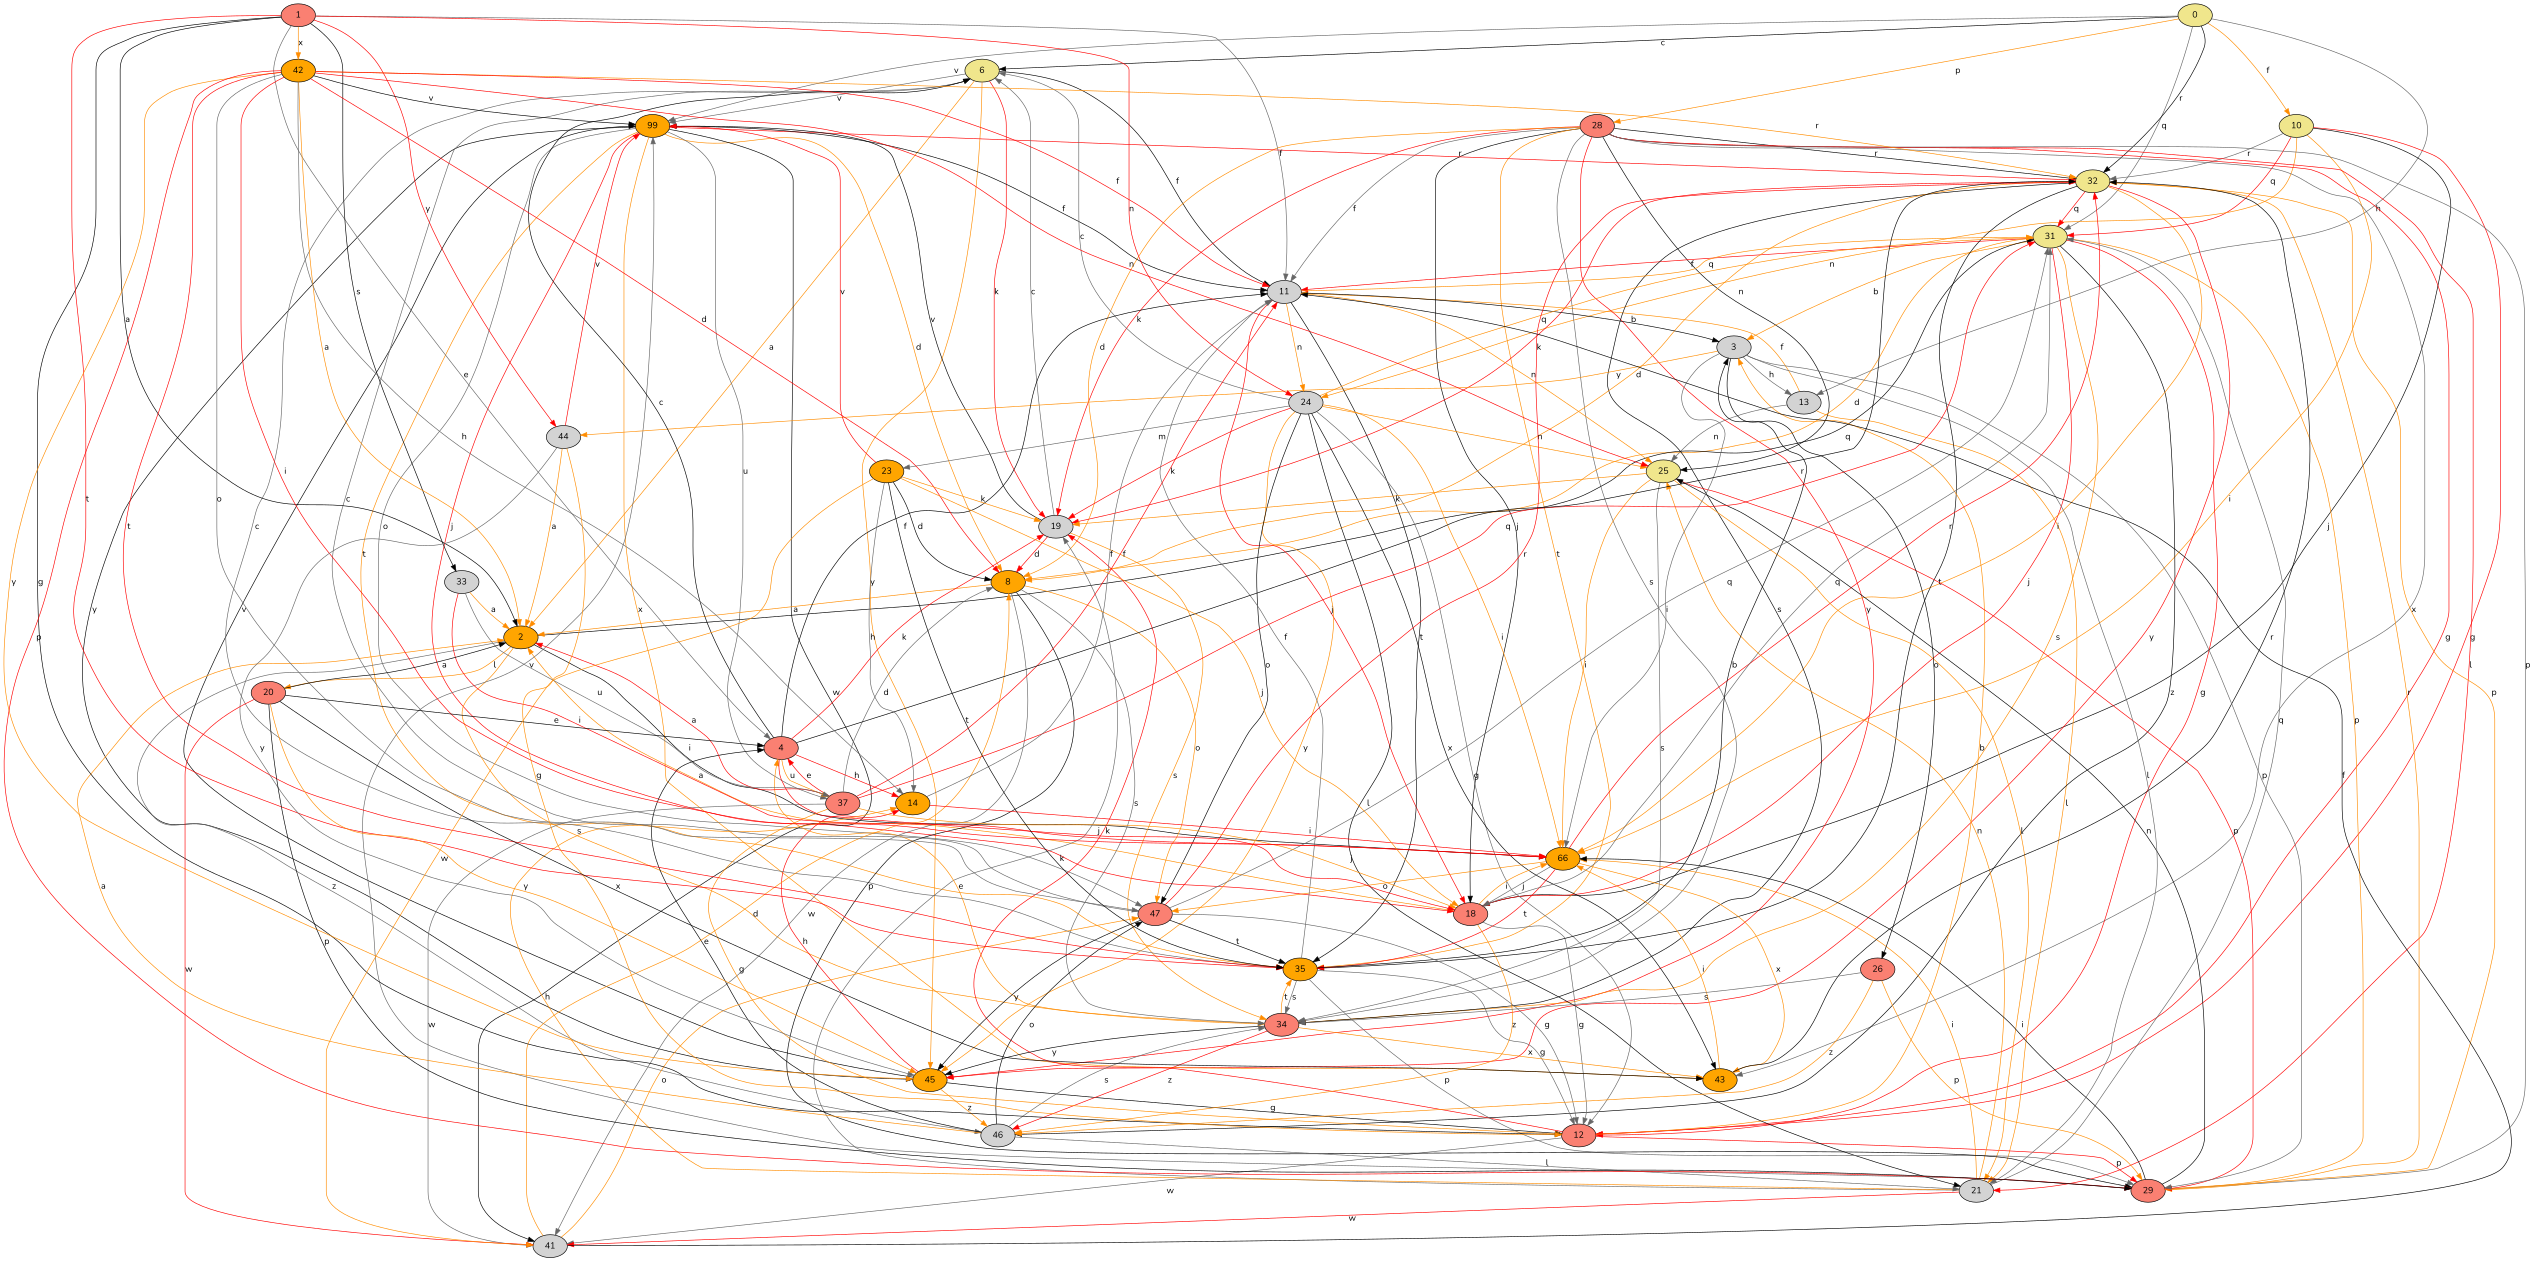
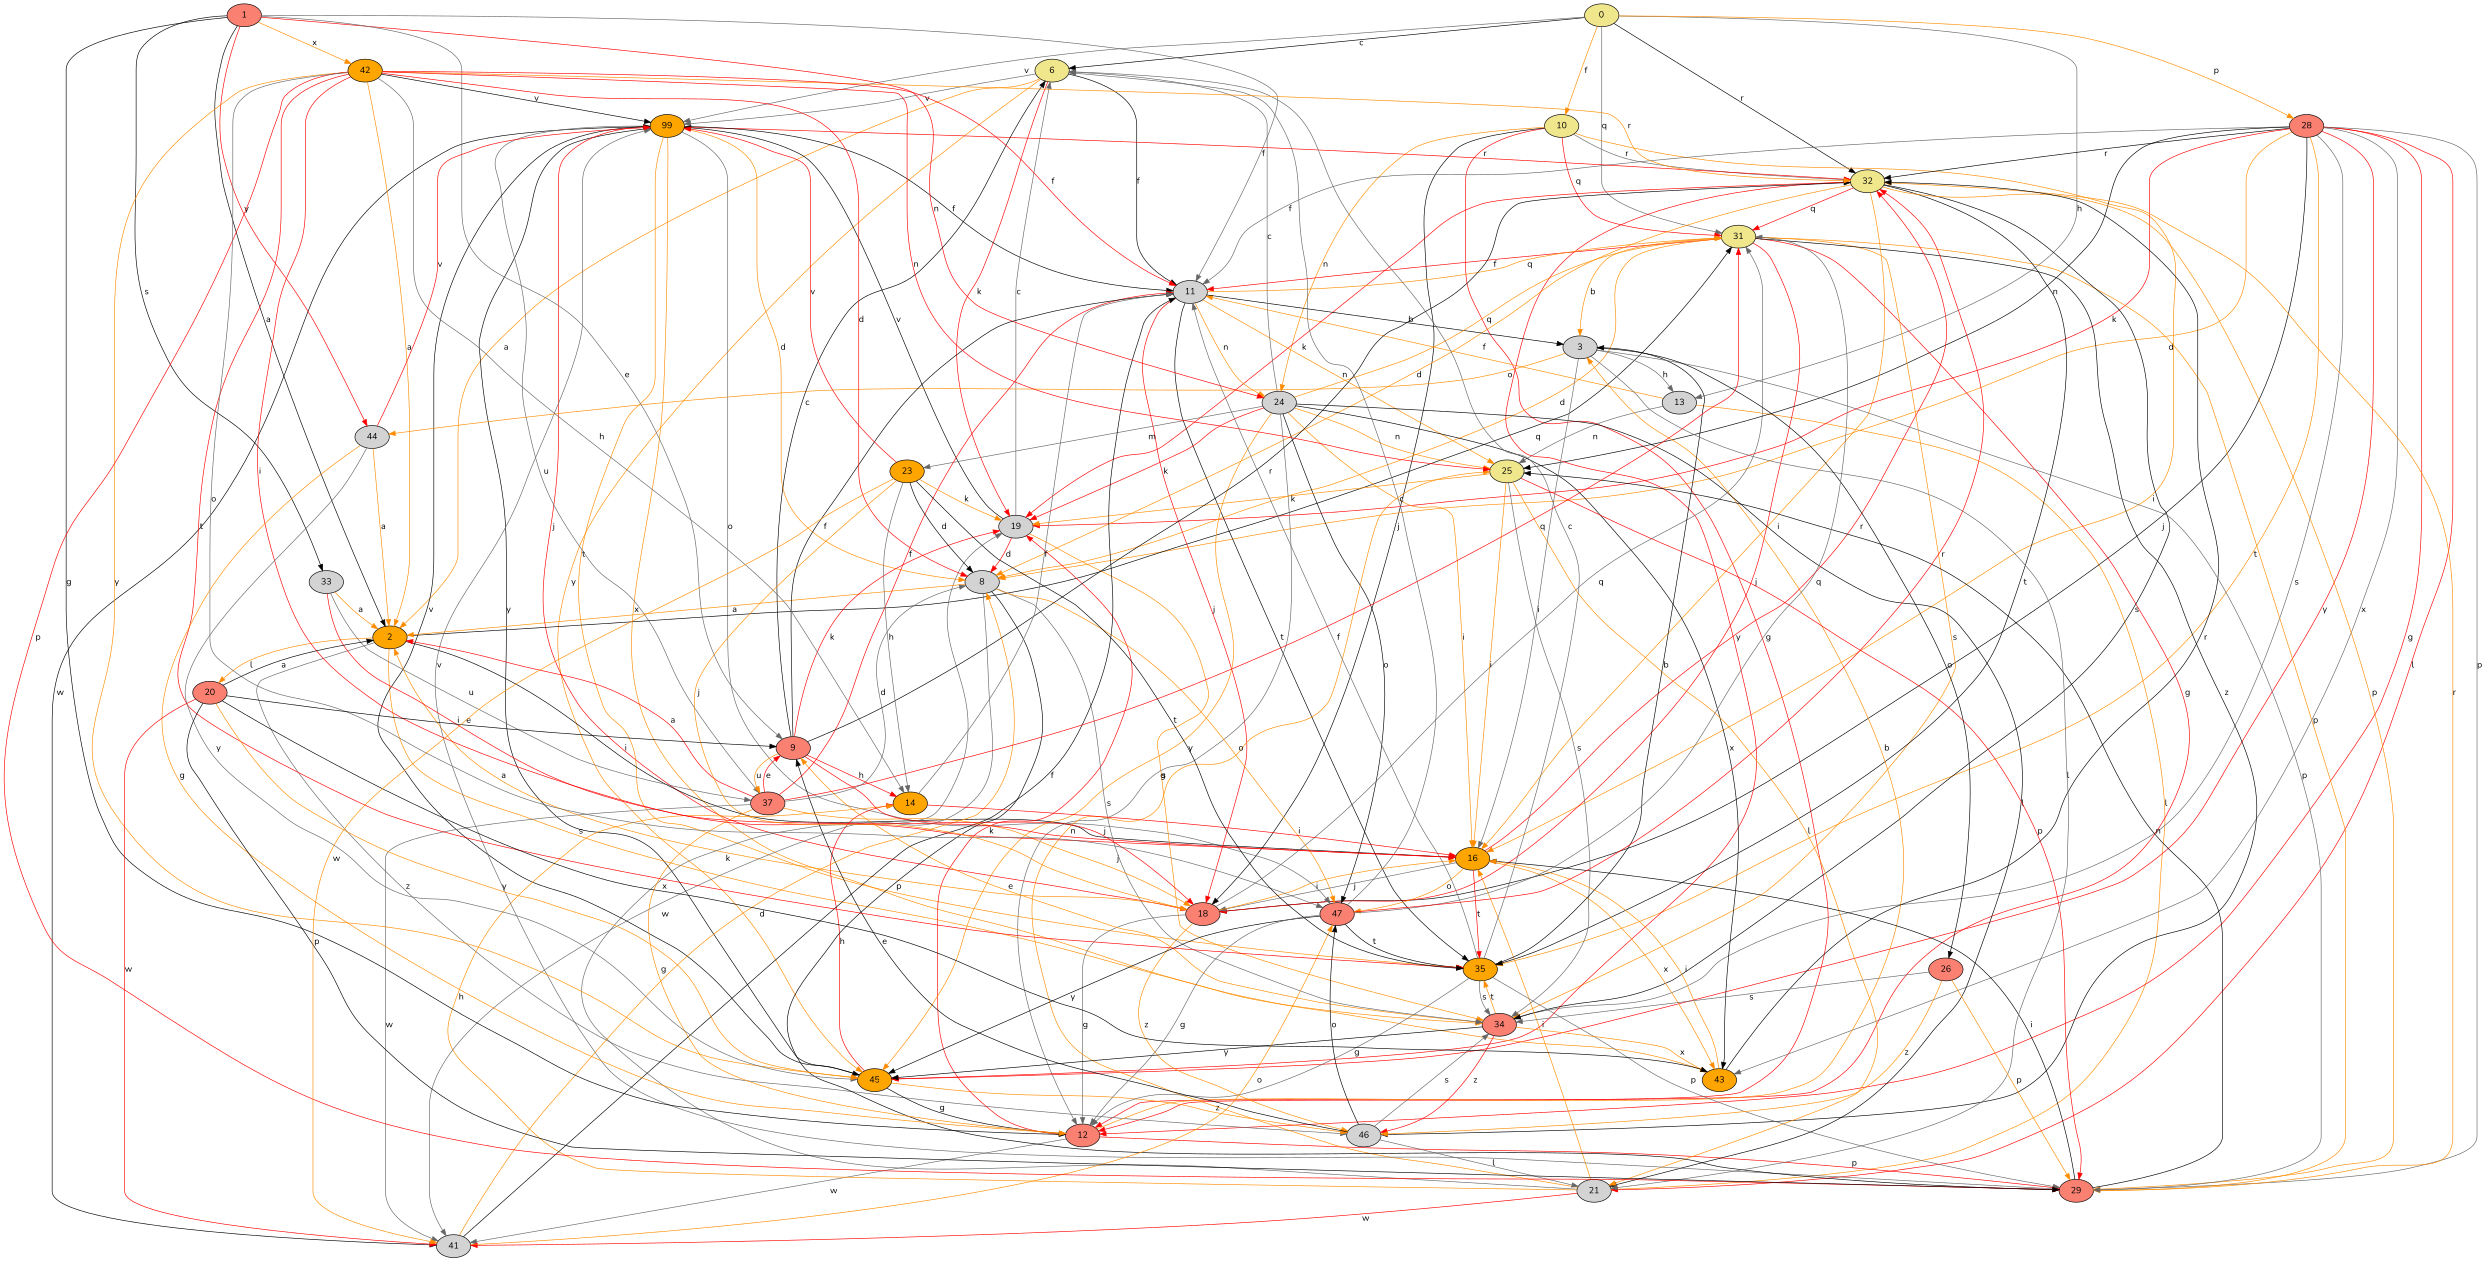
edge "3" -> "44": label "y" -> "o"
node "8": fillcolor orange -> lightgrey
edge "21" -> "31": removed, label "q"
node "4": label "4" -> "9"
edge "1" -> "35": removed, label "t"
node "66": label "66" -> "16"
edge "46" -> "2": removed, label "a"
